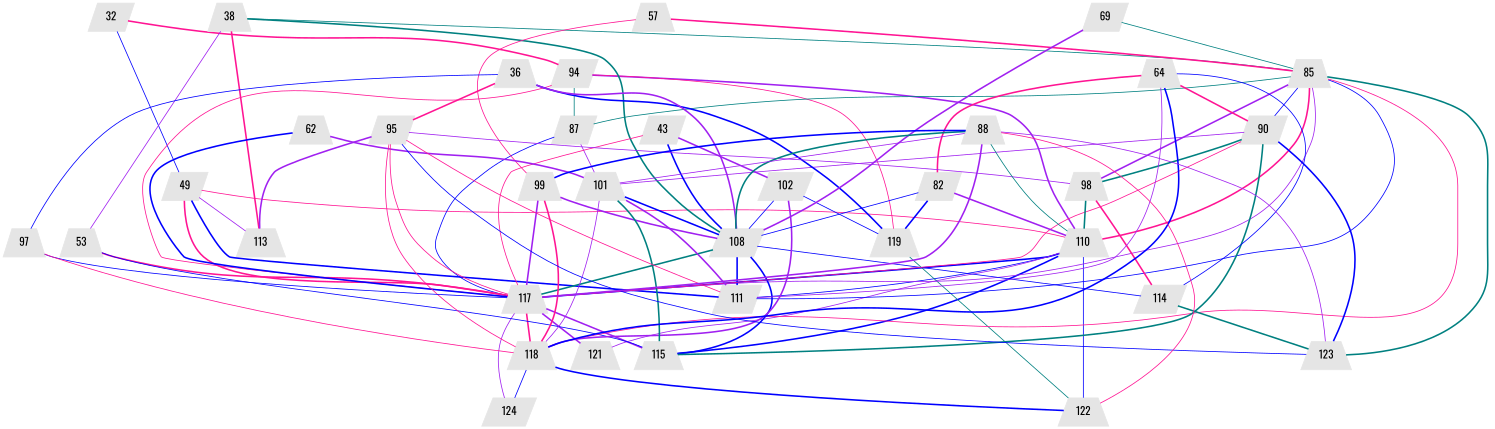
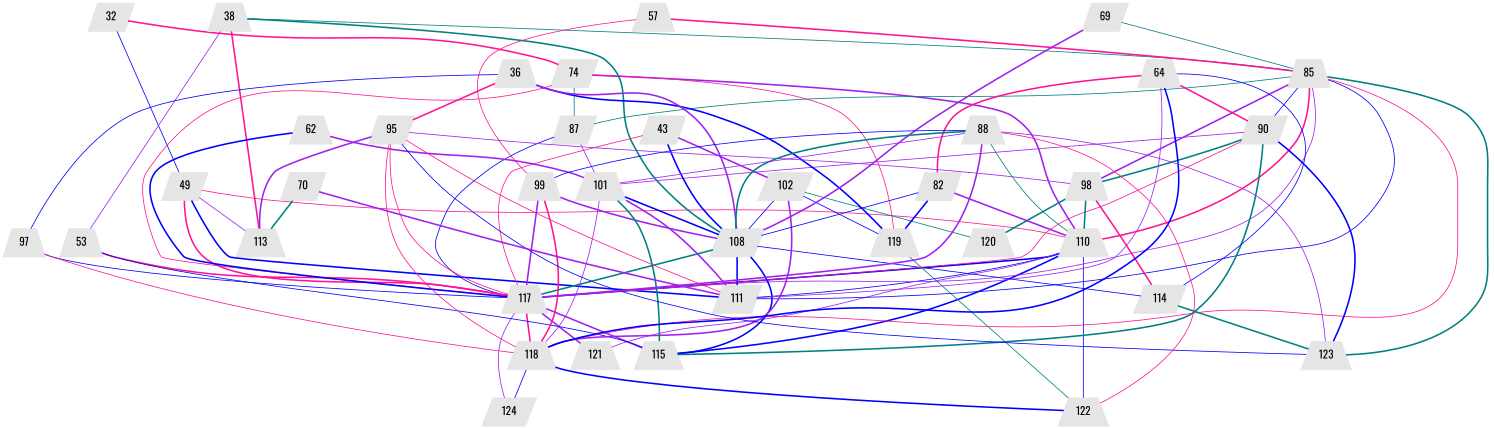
node "94": label "94" -> "74"
edge "88" -- "99": style bold -> solid
node "70": added
node "120": added
